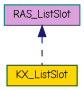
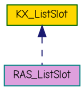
edge "KX_ListSlot" -> "RAS_ListSlot": reversed
